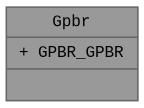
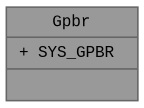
node "Gpbr": text "+ GPBR_GPBR" -> "+ SYS_GPBR"
